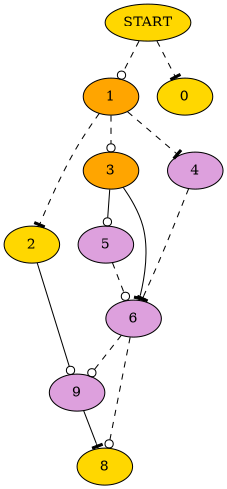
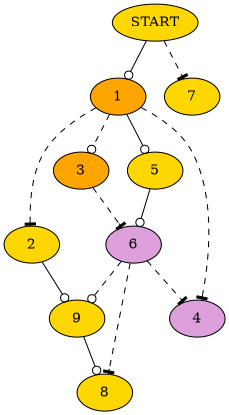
edge "START" -> "1": style dashed -> solid
node "0": label "0" -> "7"
edge "3" -> "5": now "1" -> "5"
edge "3" -> "6": style solid -> dashed
edge "4" -> "6": reversed
node "5": fillcolor plum -> gold
edge "5" -> "6": style dashed -> solid
edge "6" -> "8": arrowhead odot -> tee
node "9": fillcolor plum -> gold
edge "9" -> "8": arrowhead tee -> odot
